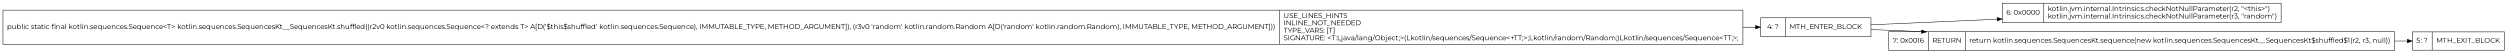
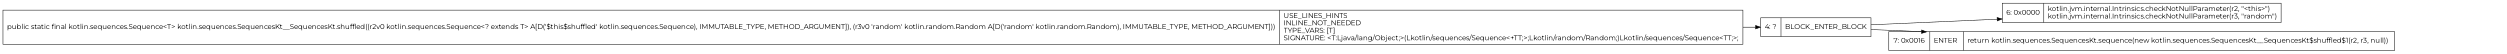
node "4: ?": text "MTH_ENTER_BLOCK" -> "BLOCK_ENTER_BLOCK"
node "7: 0x0016": text "RETURN" -> "ENTER"
node "5: ?": removed
